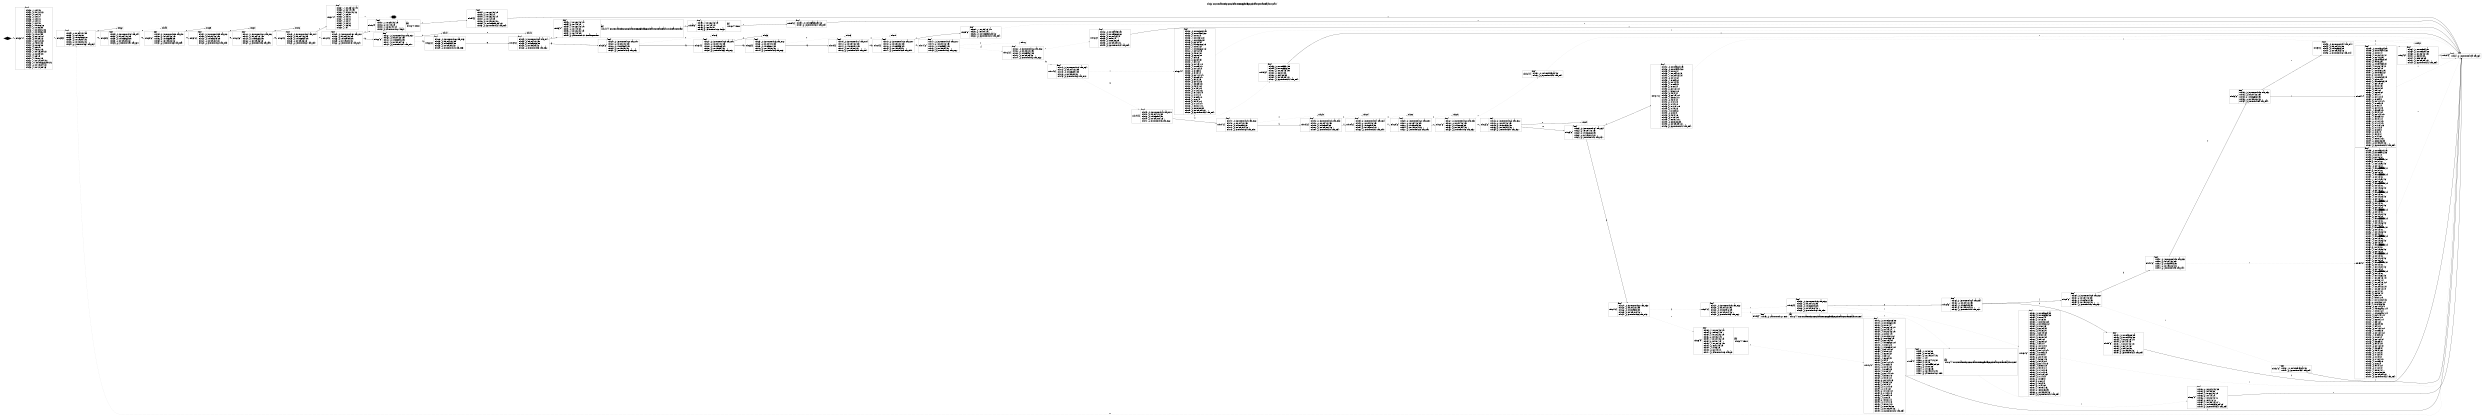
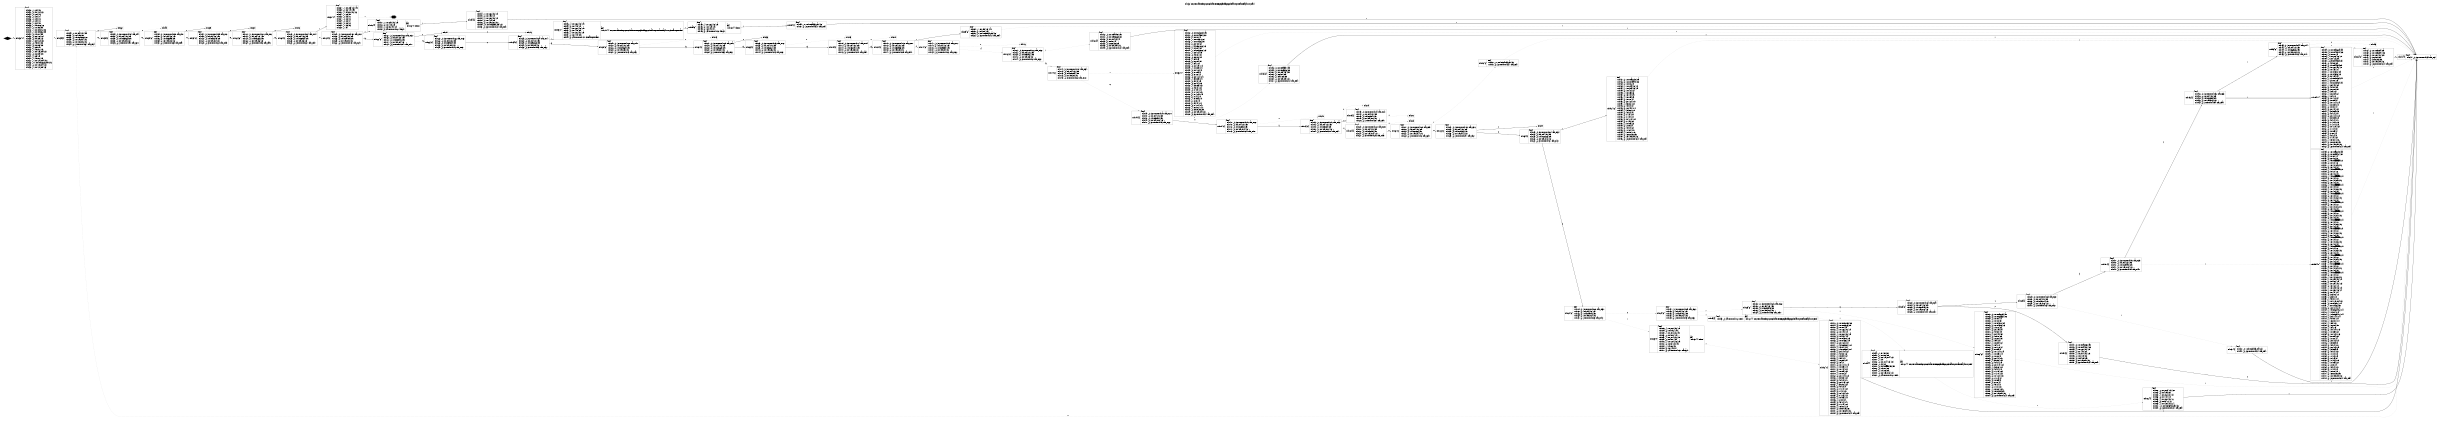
edge "0x4017ef [28]" -> "0x40180b [28]": now "0x4017d3 [28]" -> "0x40180b [28]"
